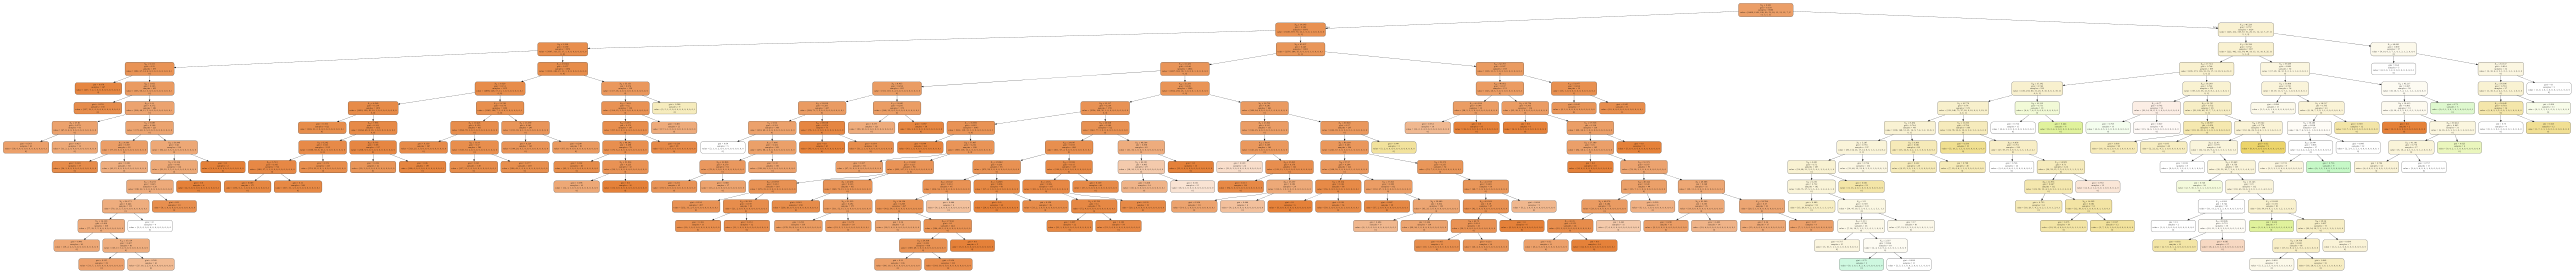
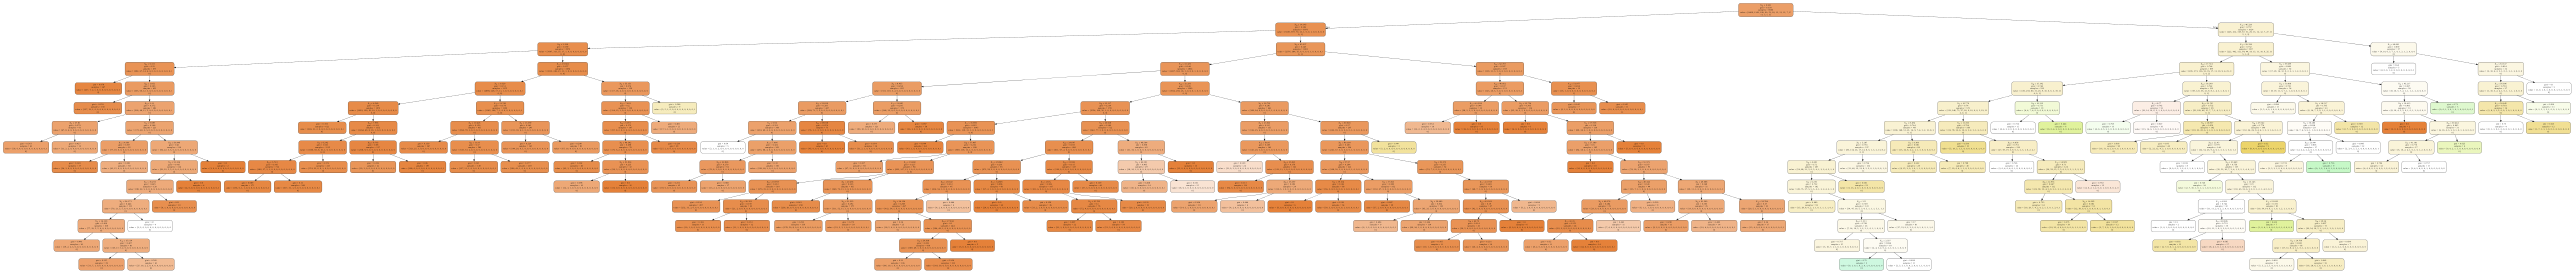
node "gini = 0.37": removed
